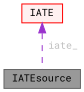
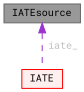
edge "IATEsource" -> "IATE": reversed
